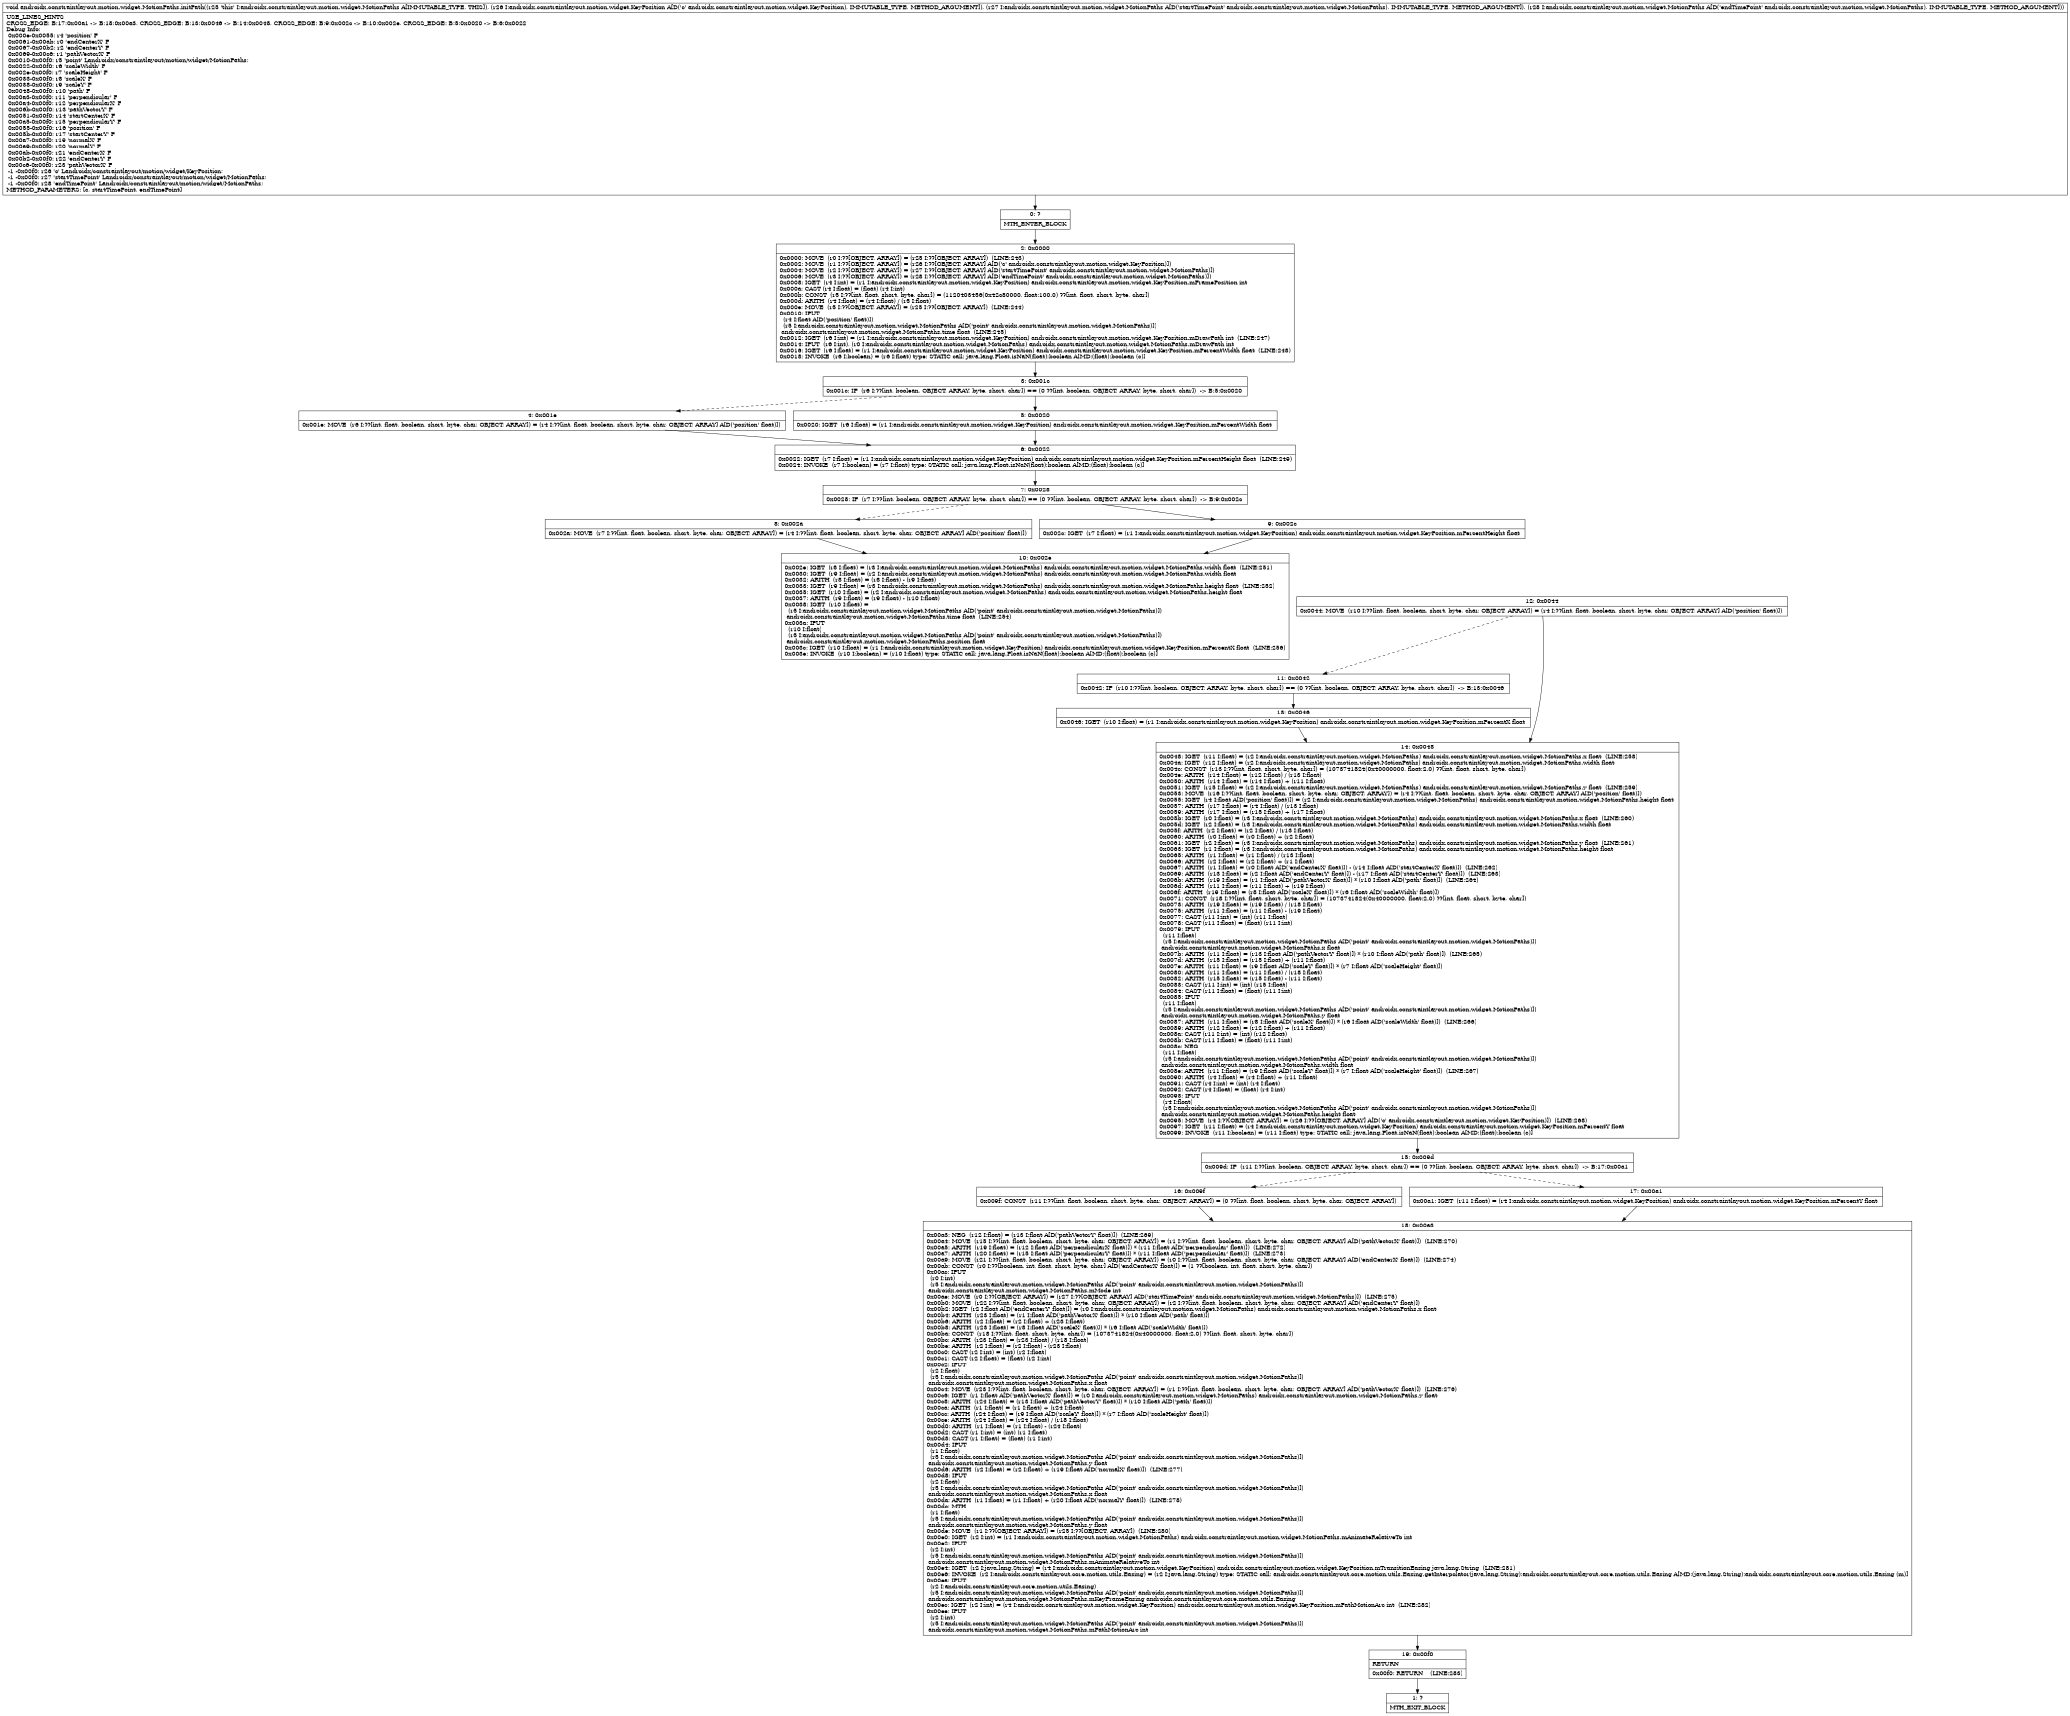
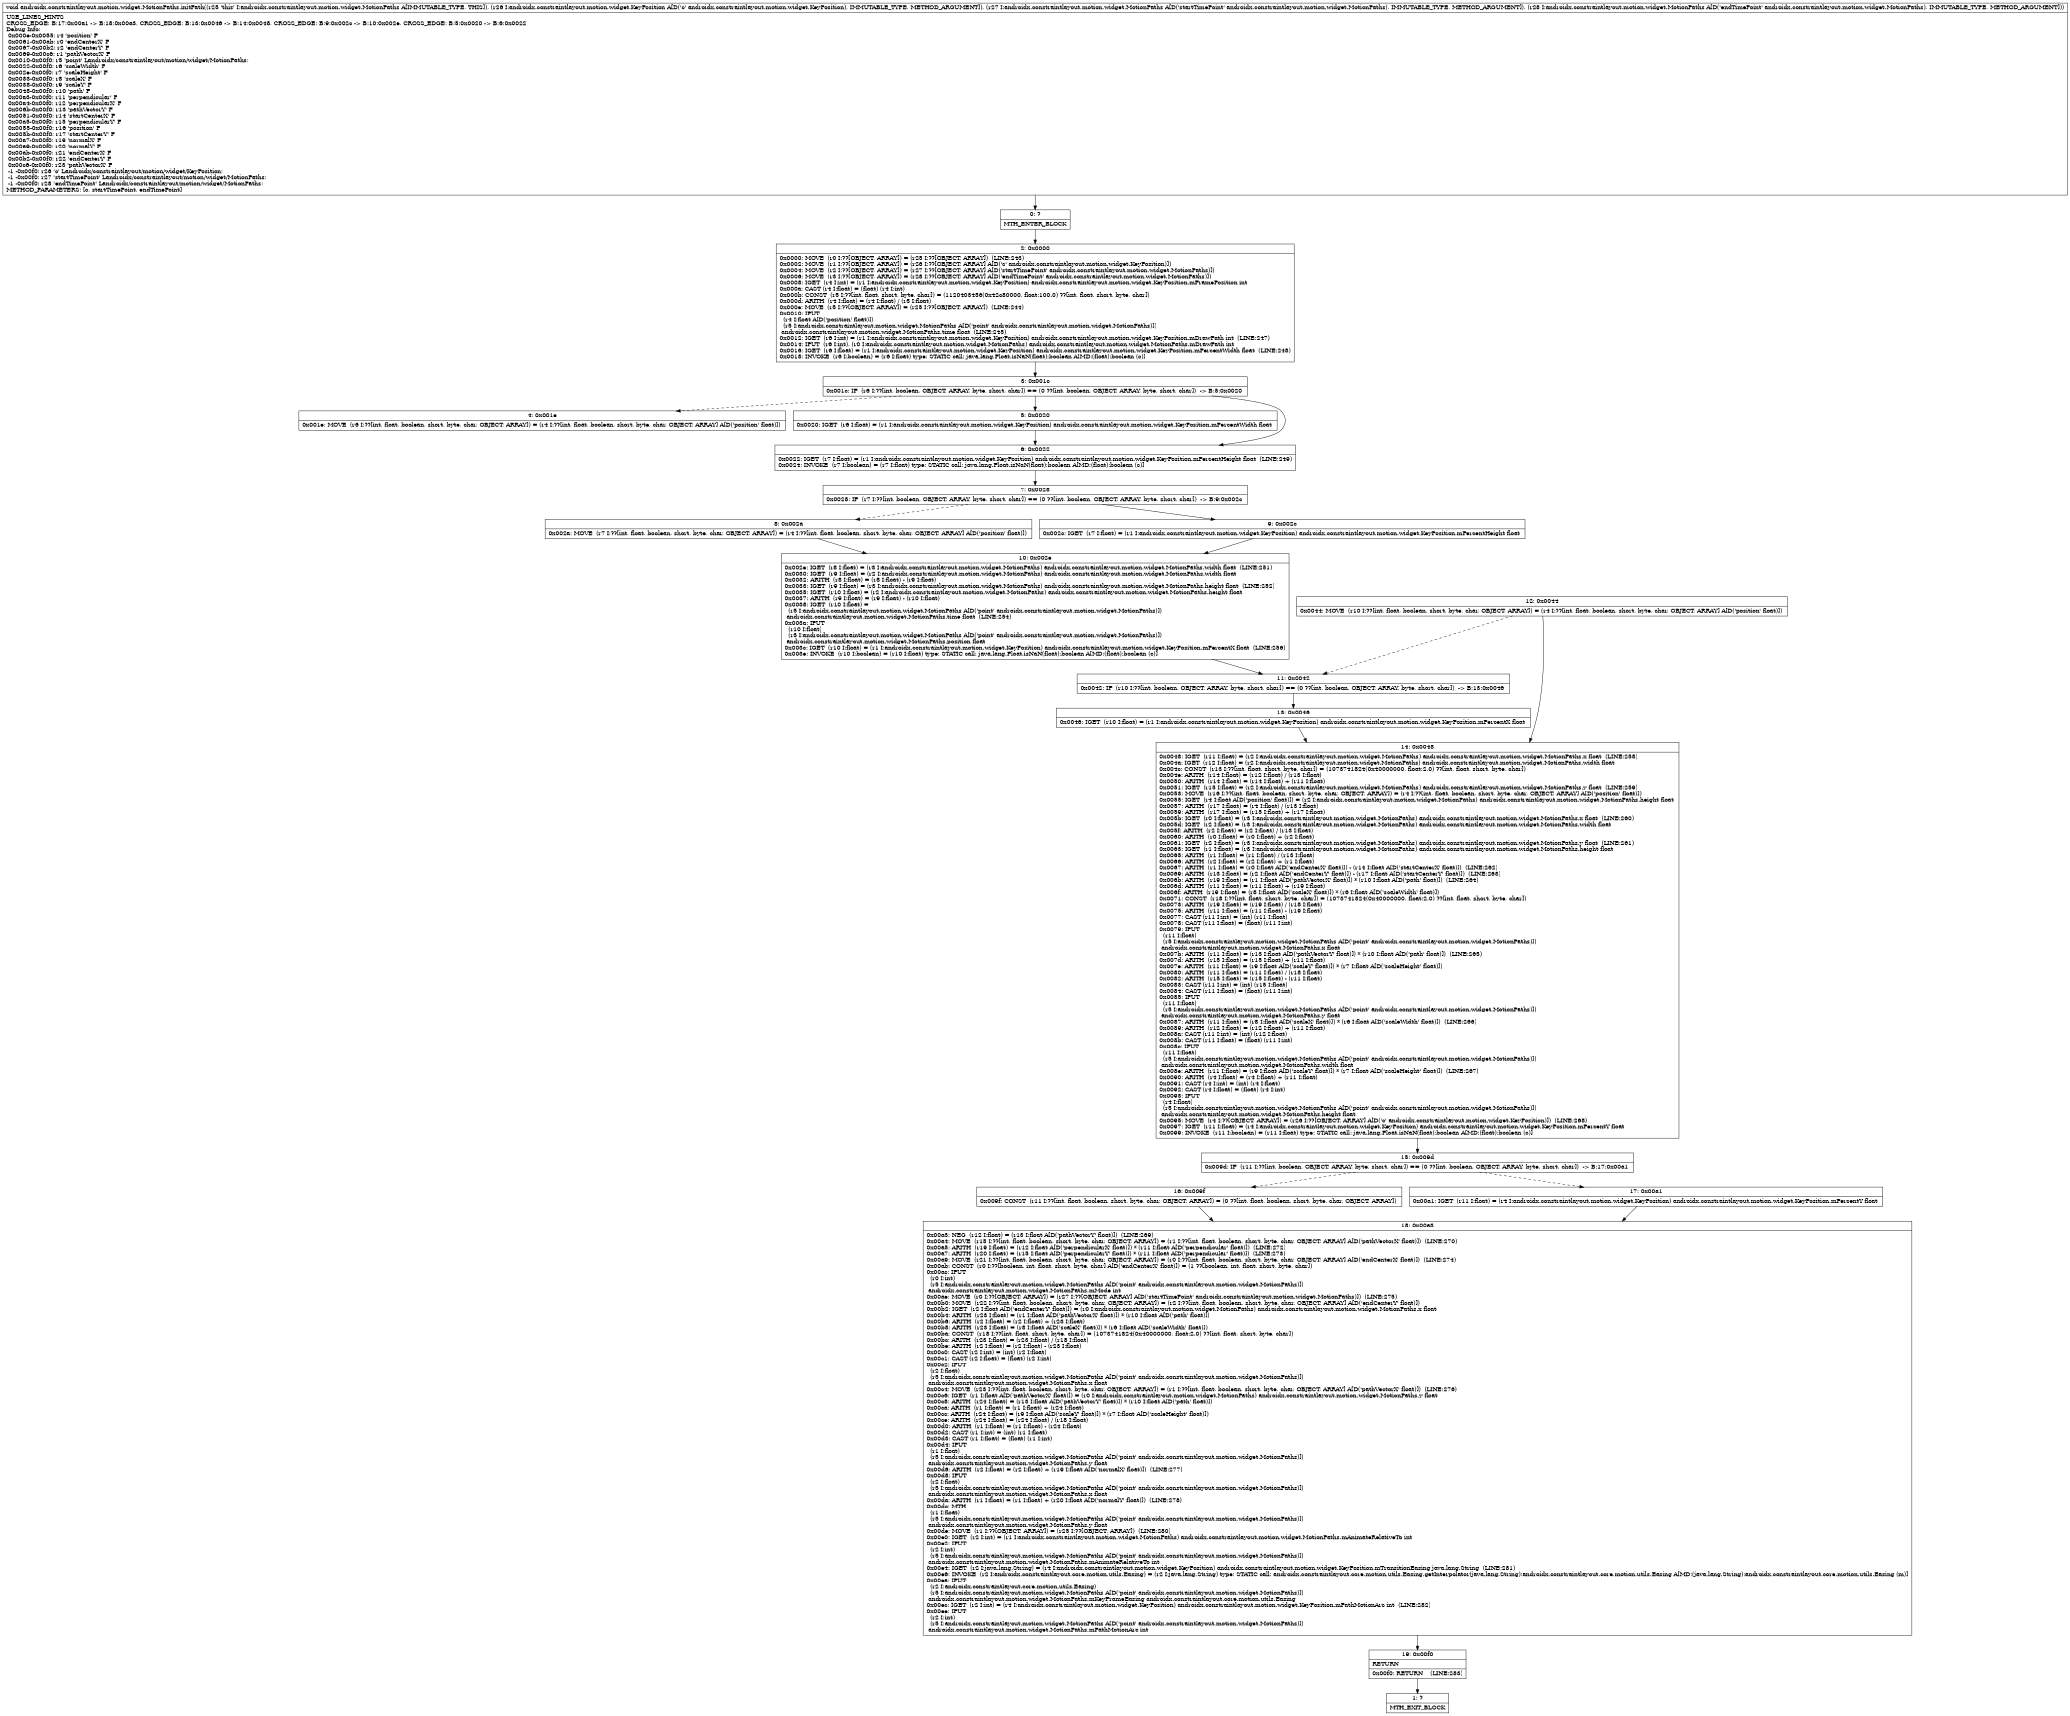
edge "4: 0x001e" -> "6: 0x0022": now "3: 0x001c" -> "6: 0x0022"
edge "10: 0x002e" -> "11: 0x0042": added
node "14: 0x0048": text "0x008c: NEG" -> "0x008c: IPUT"
